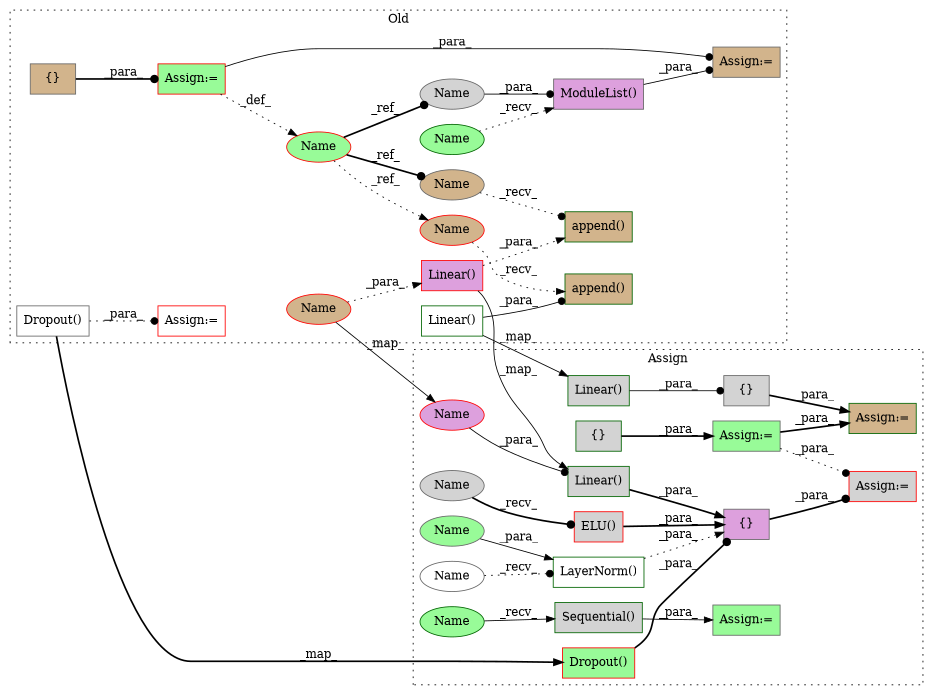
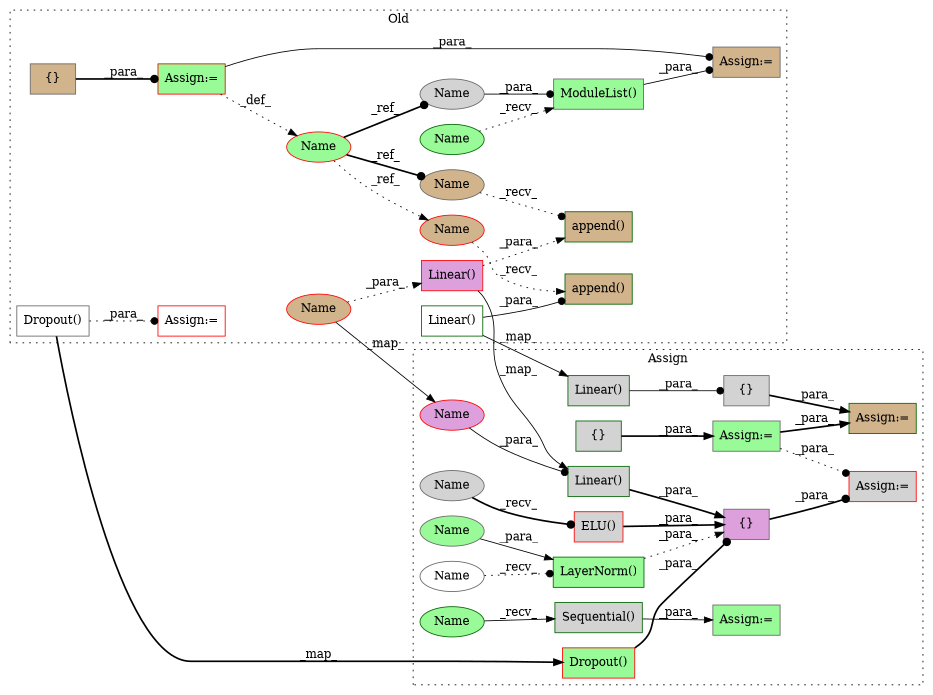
node "ModuleList()": fillcolor plum -> palegreen
node "LayerNorm()": fillcolor white -> palegreen
